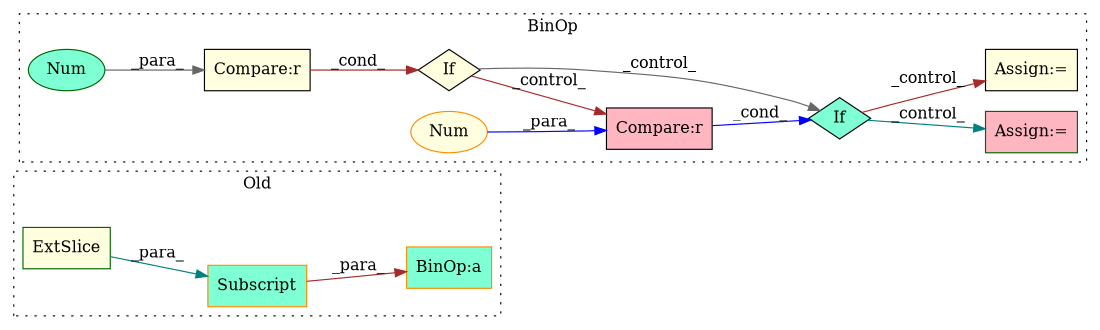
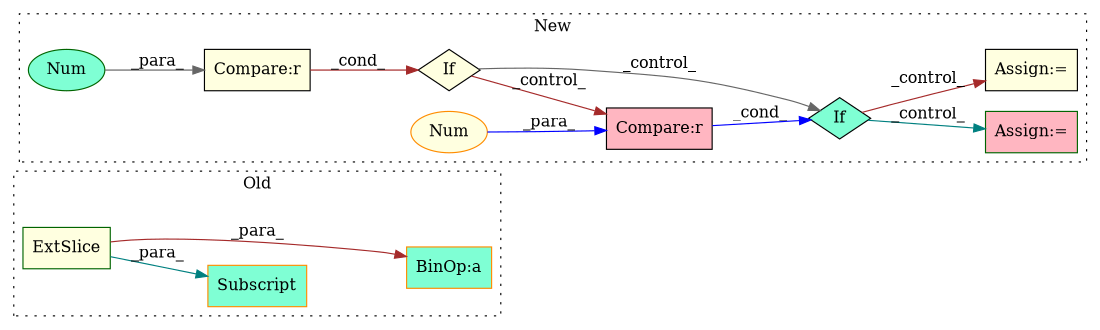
cluster "BinOp": label "BinOp" -> "New"
edge "Subscript" -> "BinOp:a": now "ExtSlice" -> "BinOp:a"
